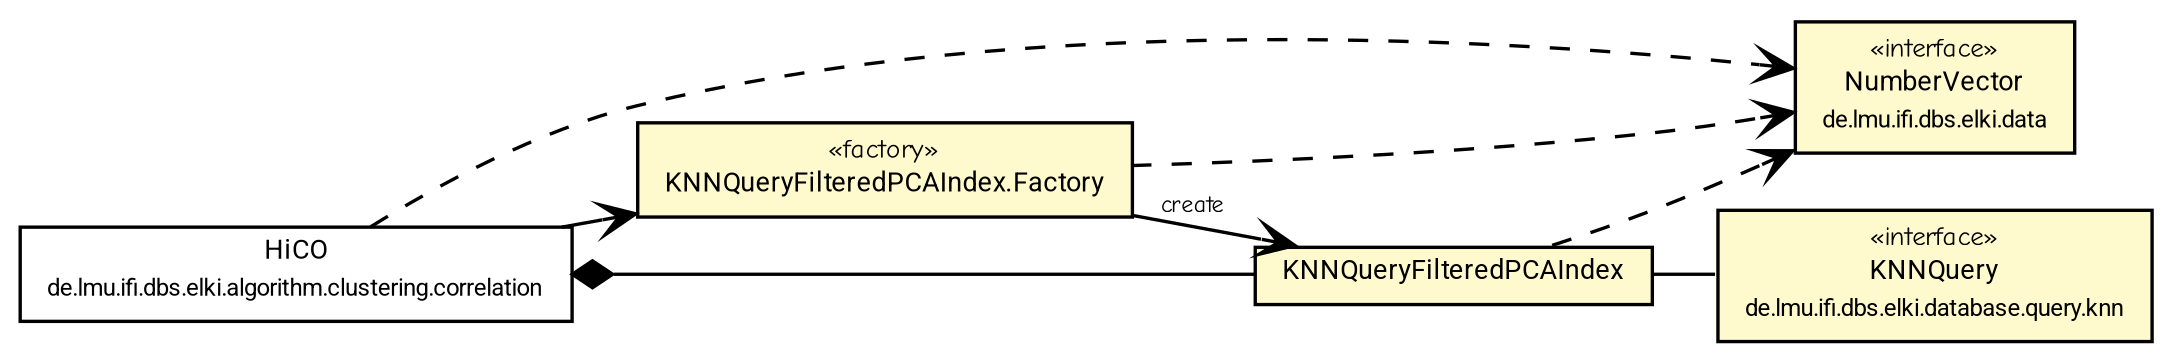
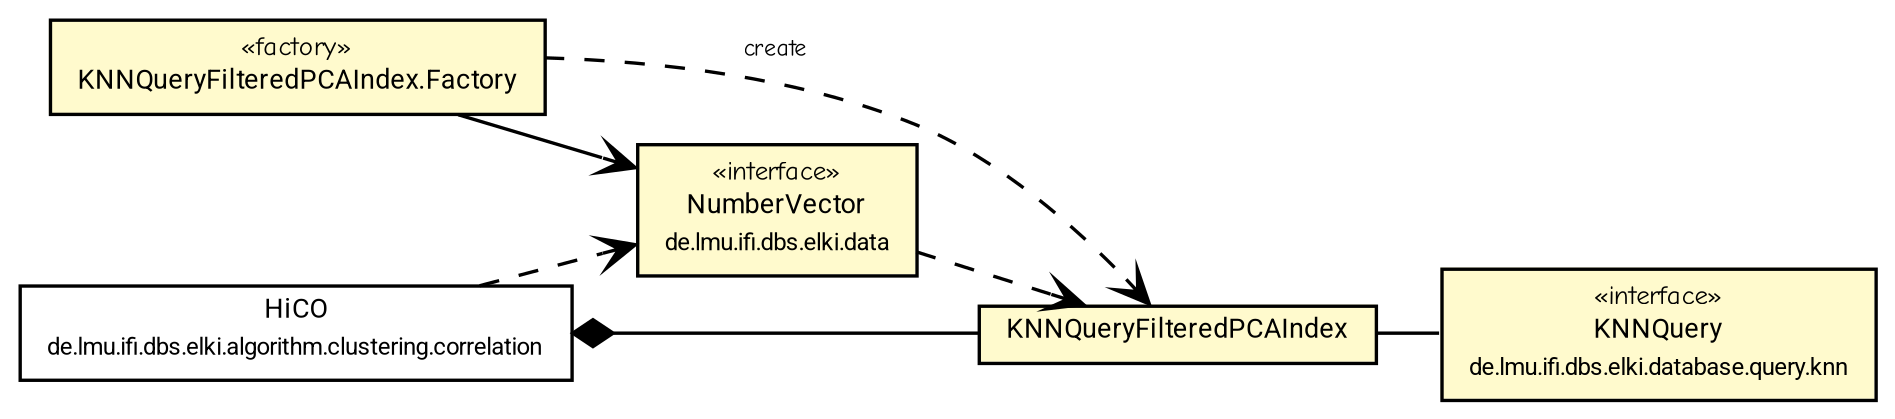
edge "KNNQueryFilteredPCAIndex.Factory" -> "NumberVector": style dashed -> solid
edge "KNNQueryFilteredPCAIndex" -> "NumberVector": reversed
edge "HiCO" -> "KNNQueryFilteredPCAIndex.Factory": removed
edge "KNNQueryFilteredPCAIndex.Factory" -> "KNNQueryFilteredPCAIndex": style solid -> dashed
